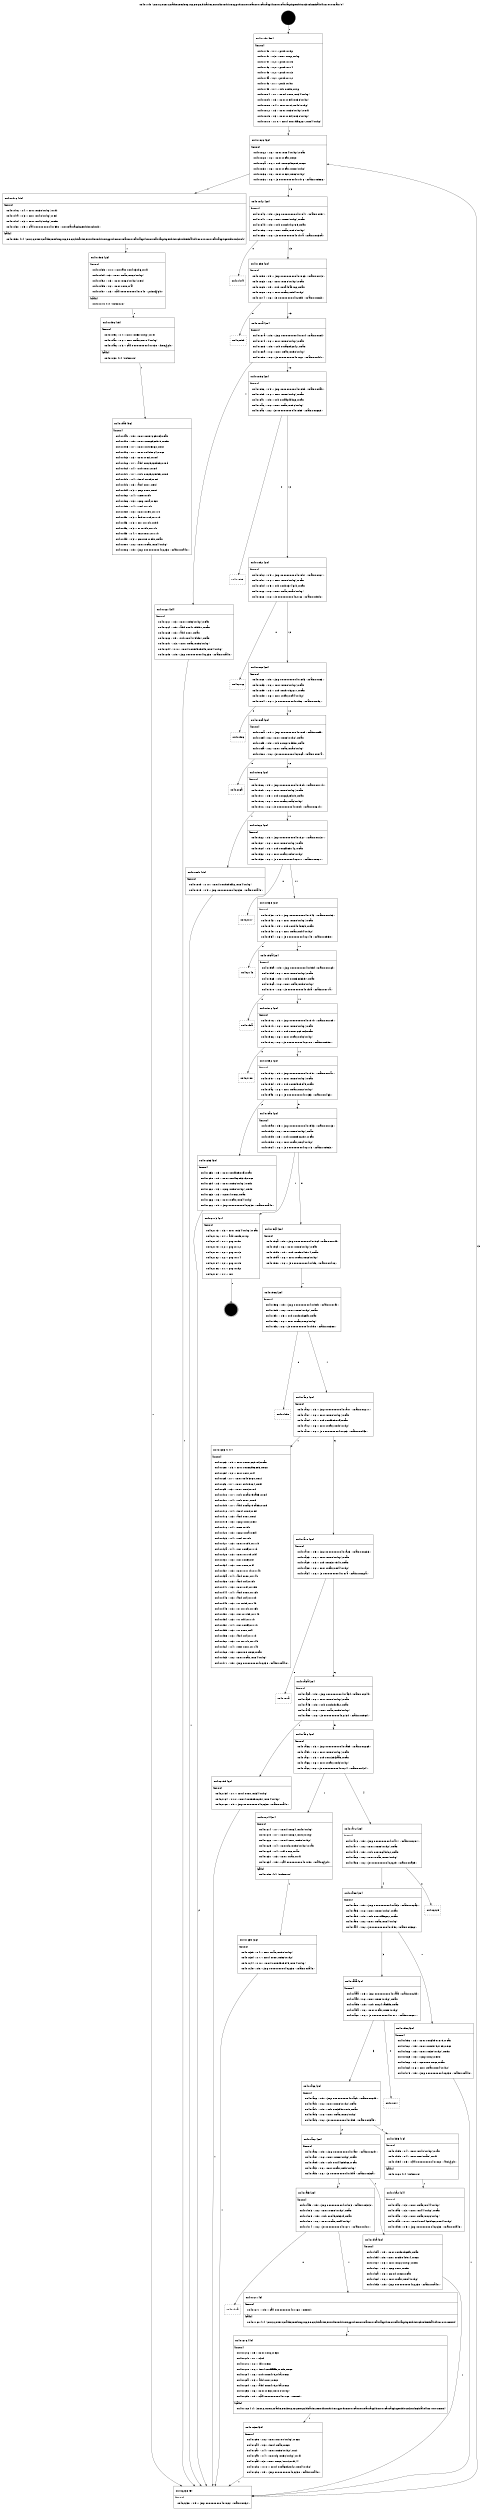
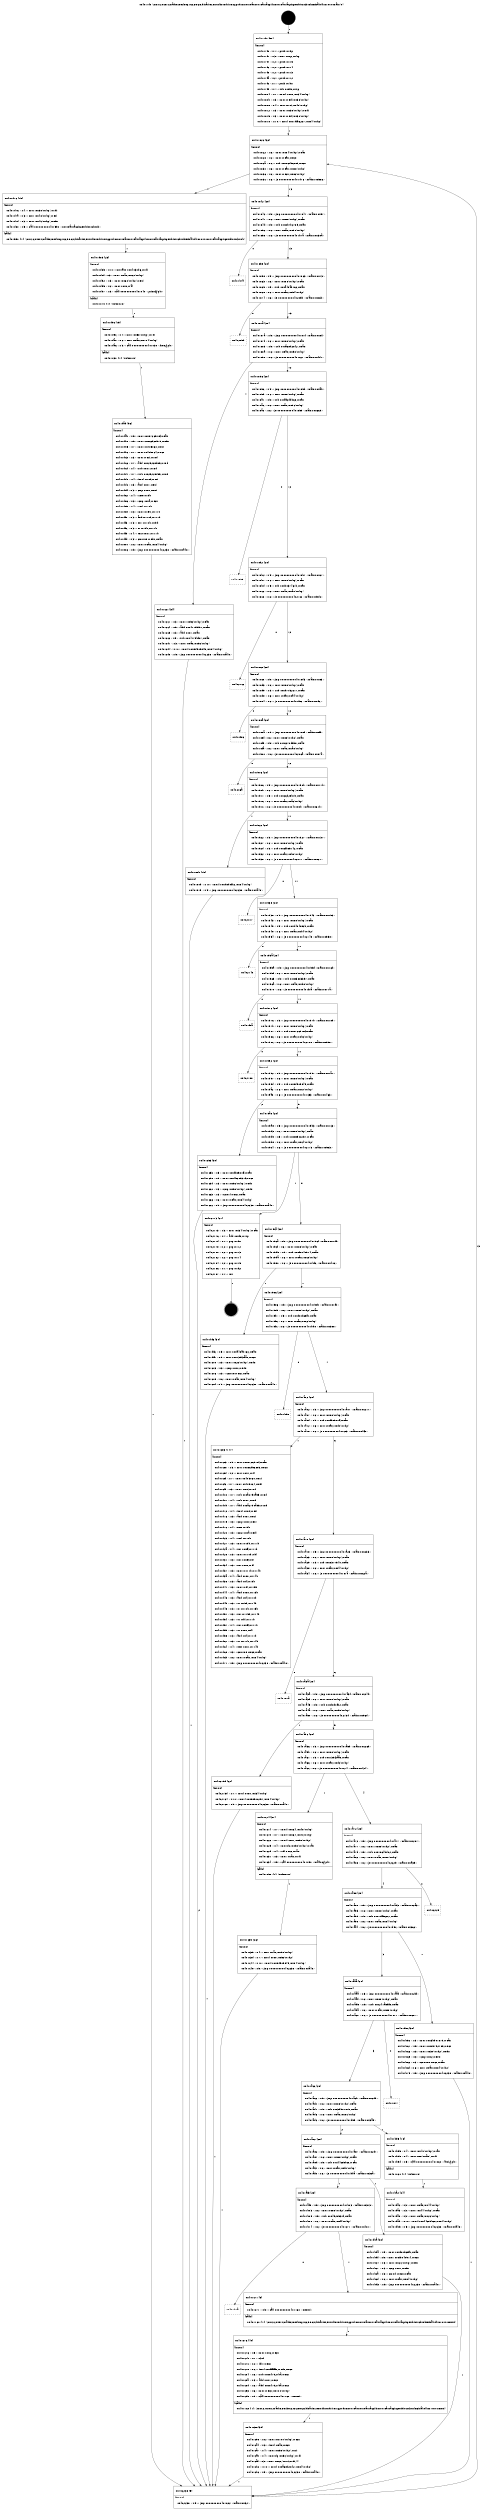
node "0x401bf6 [30]": added
